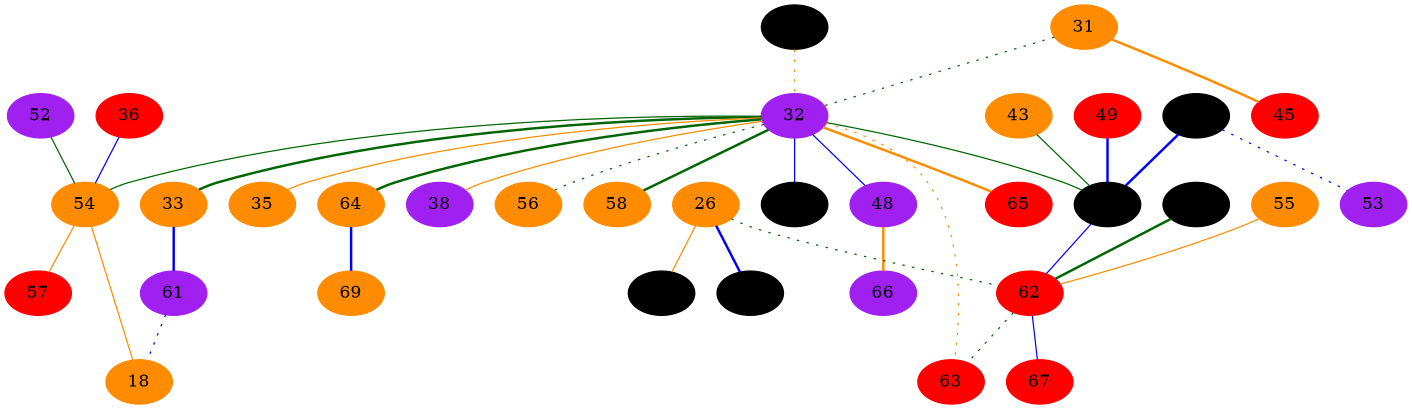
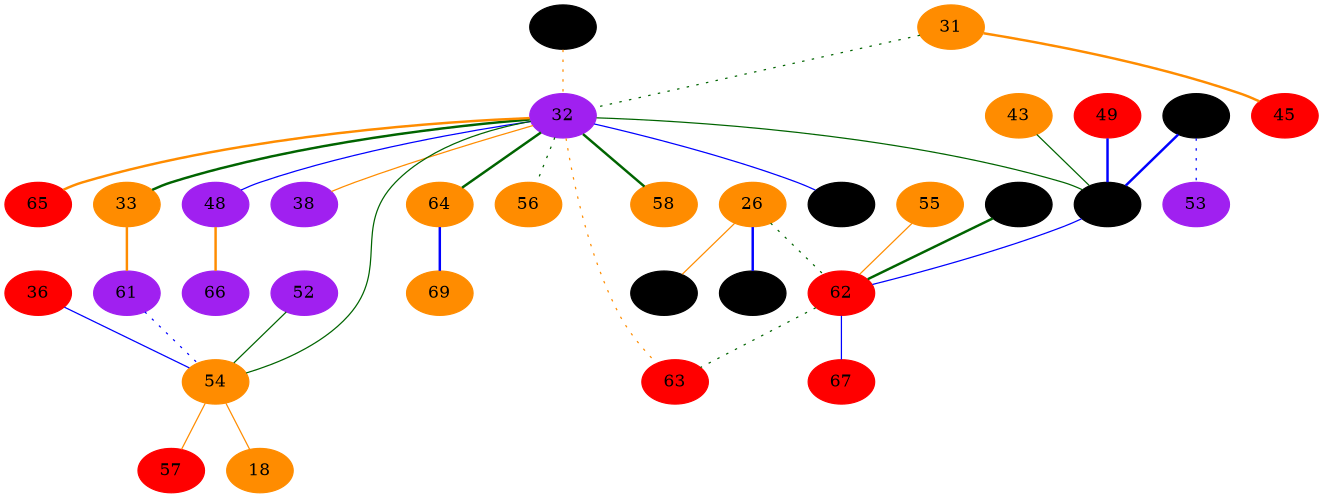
node "35": removed
edge "33" -- "61": color blue -> darkorange
edge "61" -- "18": now "61" -- "54"
